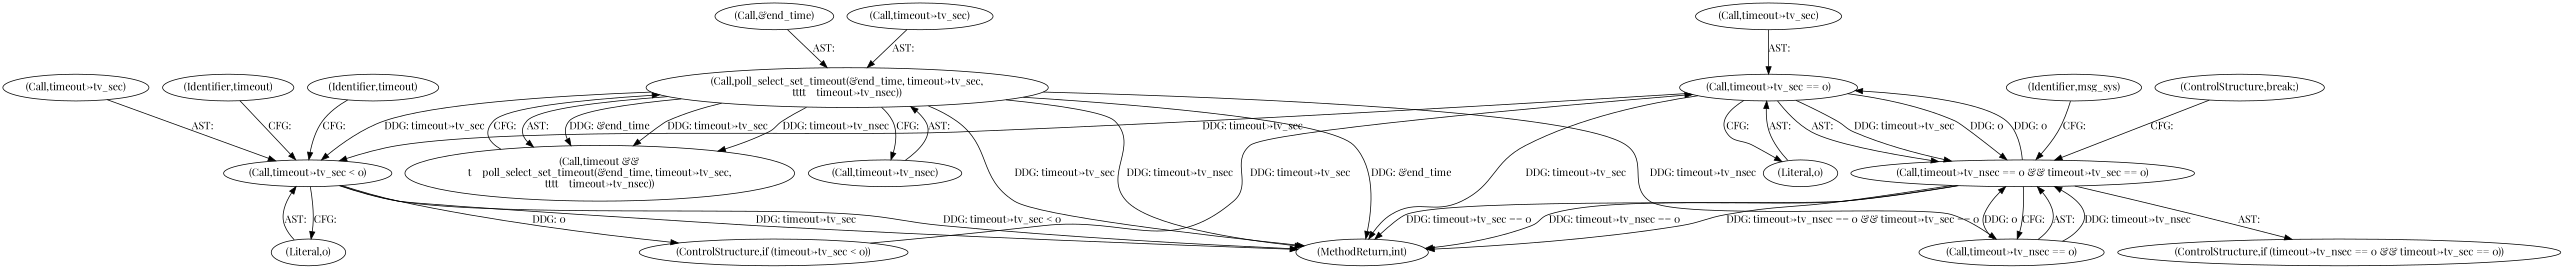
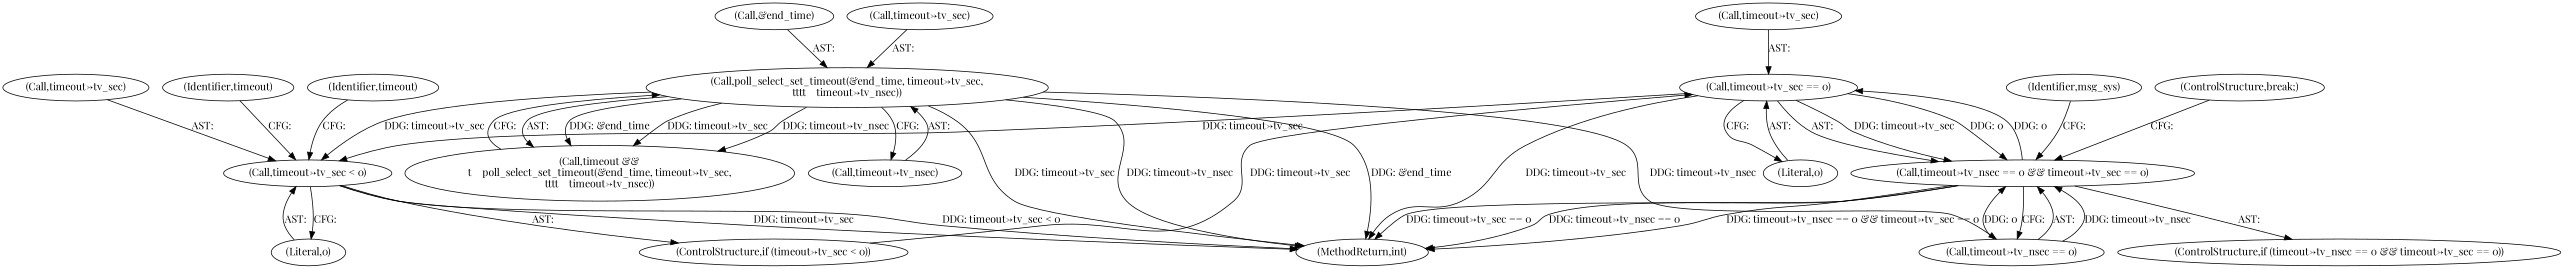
edge "(Call,timeout->tv_sec < 0)" -> "(ControlStructure,if (timeout->tv_sec < 0))": label "DDG: 0" -> "AST: "
